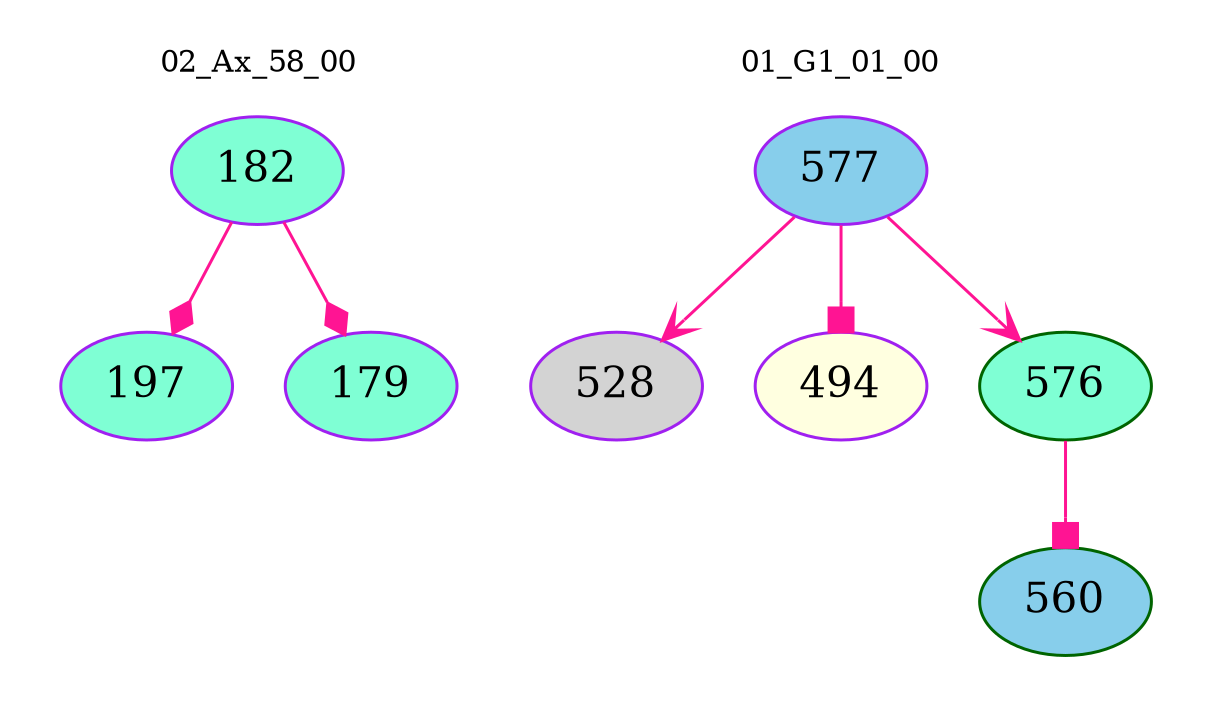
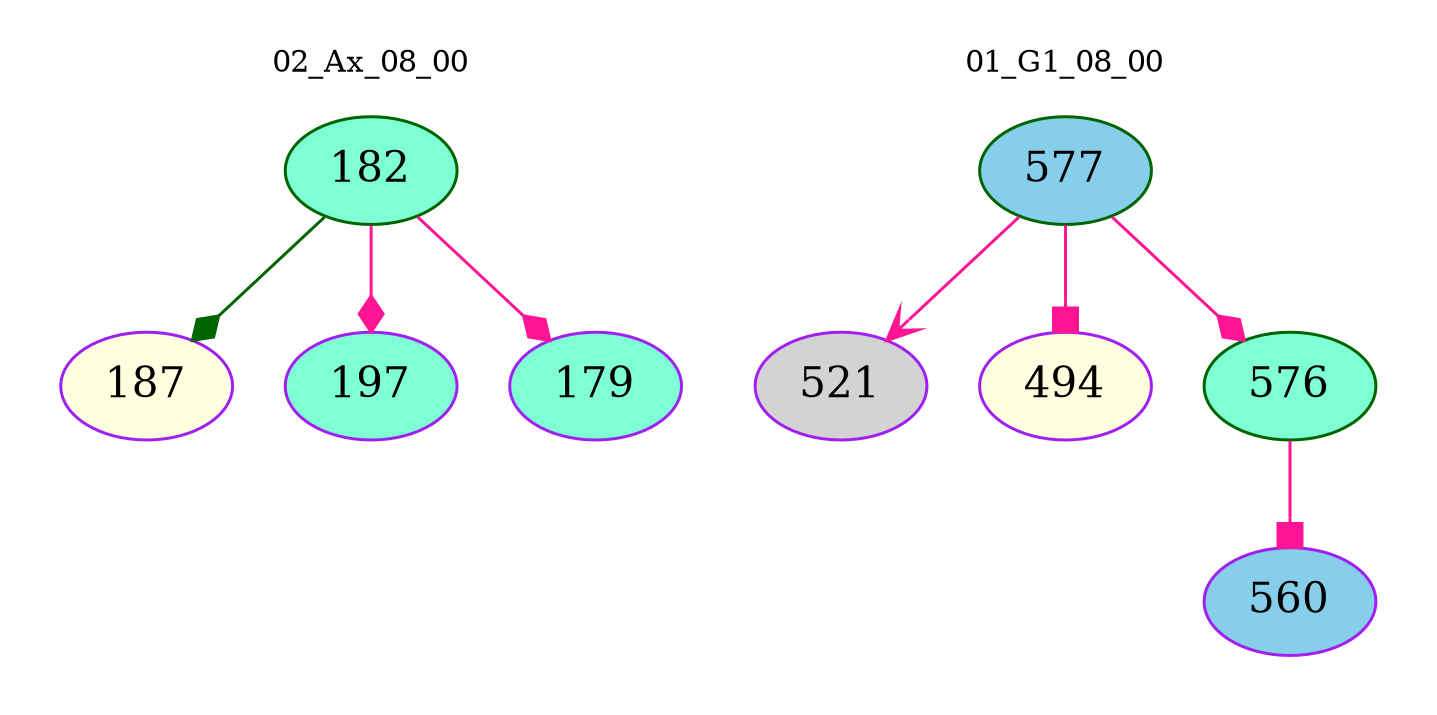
cluster "02_Ax_58_00": label "02_Ax_58_00" -> "02_Ax_08_00"
cluster "01_G1_01_00": label "01_G1_01_00" -> "01_G1_08_00"
node "182": color purple -> darkgreen
node "577": color purple -> darkgreen
edge "577" -> "576": arrowhead vee -> diamond
node "187": added
node "528": label "528" -> "521"
node "560": color darkgreen -> purple
